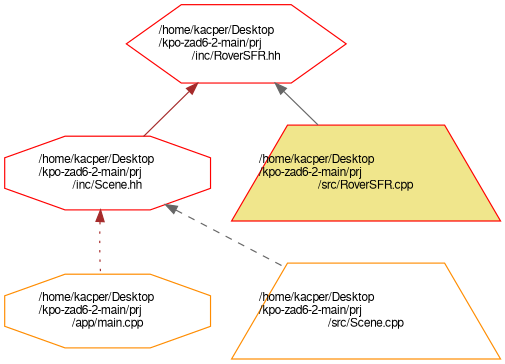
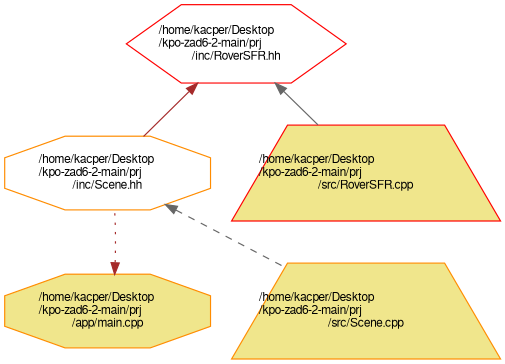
node "/home/kacper/Desktop /kpo-zad6-2-main/prj /inc/Scene.hh": color red -> darkorange
edge "/home/kacper/Desktop /kpo-zad6-2-main/prj /app/main.cpp" -> "/home/kacper/Desktop /kpo-zad6-2-main/prj /inc/Scene.hh": reversed
node "/home/kacper/Desktop /kpo-zad6-2-main/prj /app/main.cpp": fillcolor white -> khaki
node "/home/kacper/Desktop /kpo-zad6-2-main/prj /src/Scene.cpp": fillcolor white -> khaki
